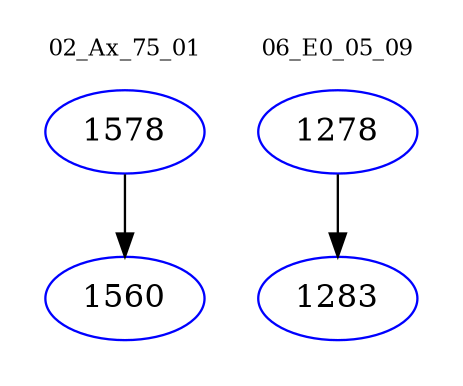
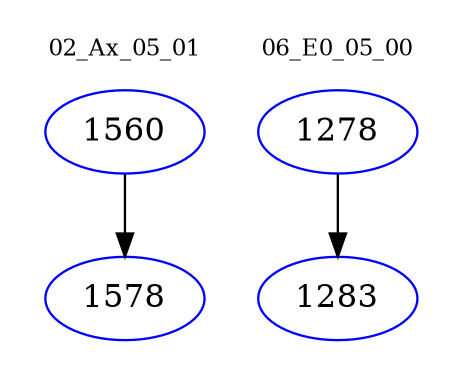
cluster "02_Ax_75_01": label "02_Ax_75_01" -> "02_Ax_05_01"
cluster "06_E0_05_09": label "06_E0_05_09" -> "06_E0_05_00"
edge "1578" -> "1560": reversed
